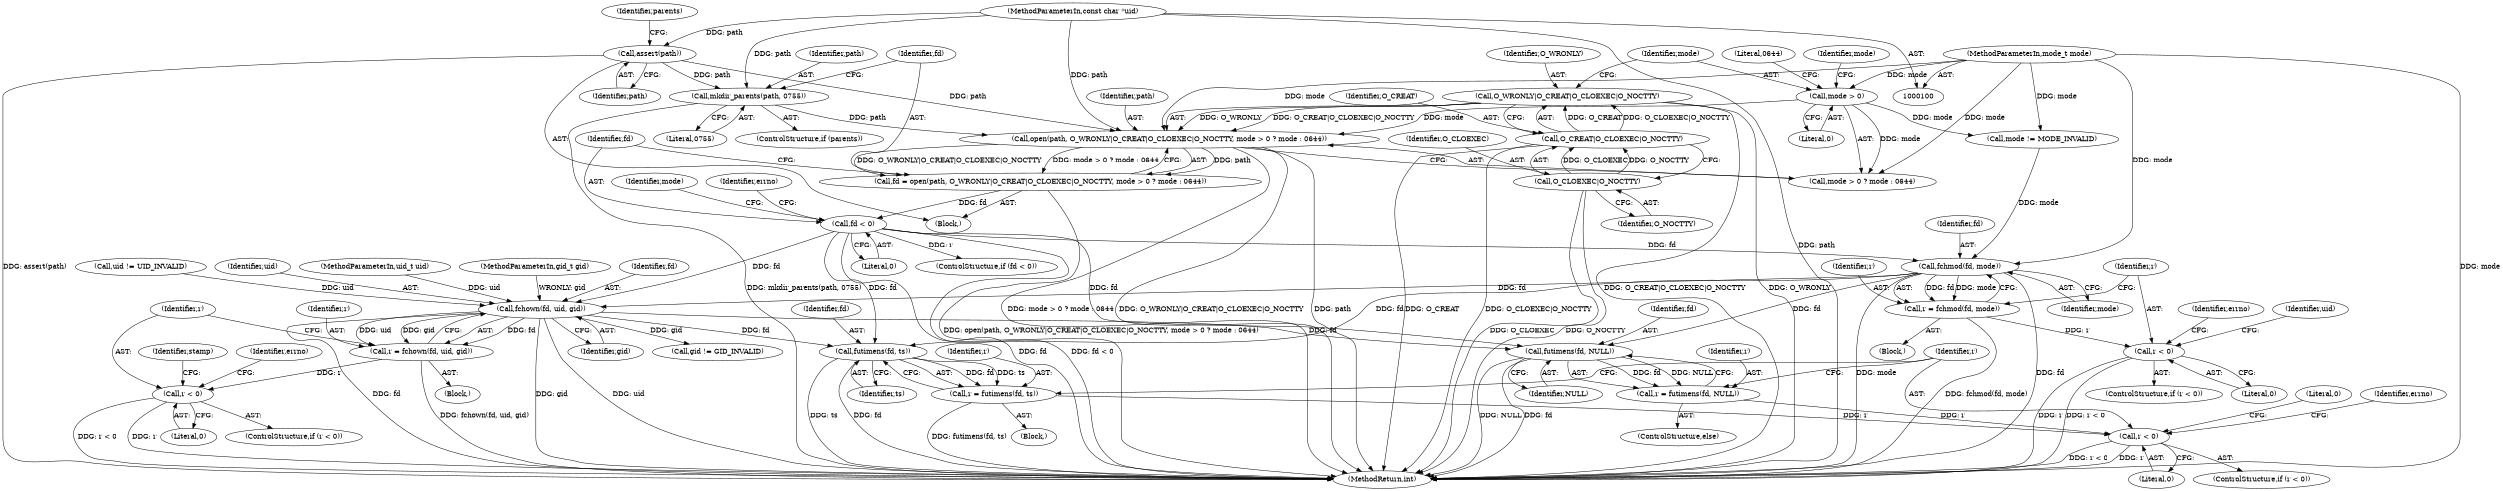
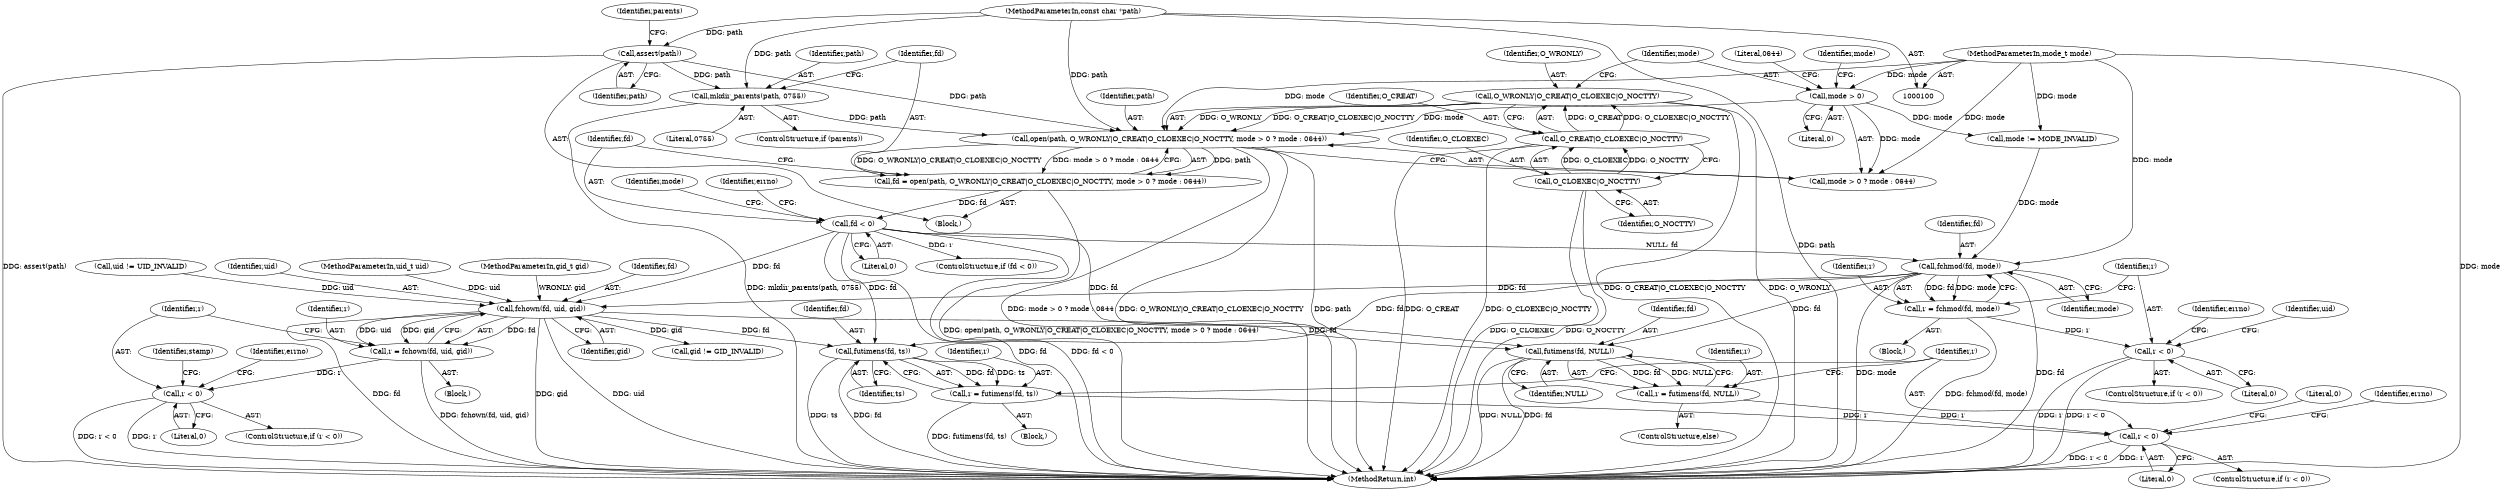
node "(MethodParameterIn,const char *uid)": label "(MethodParameterIn,const char *uid)" -> "(MethodParameterIn,const char *path)"
edge "(Call,mkdir_parents(path, 0755))" -> "(Literal,0755)": removed, label "CFG:"
edge "(Call,fd < 0)" -> "(Call,fchmod(fd, mode))": label "DDG: fd" -> "NULL: fd"
